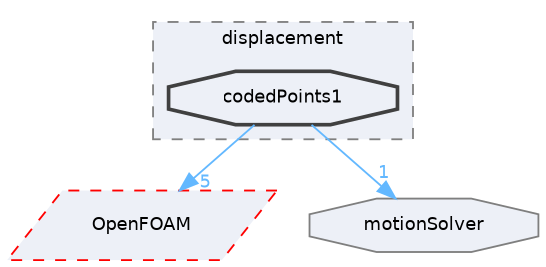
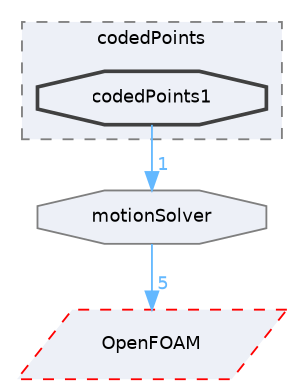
cluster "displacement": label "displacement" -> "codedPoints"
edge "codedPoints1" -> "OpenFOAM": now "motionSolver" -> "OpenFOAM"
